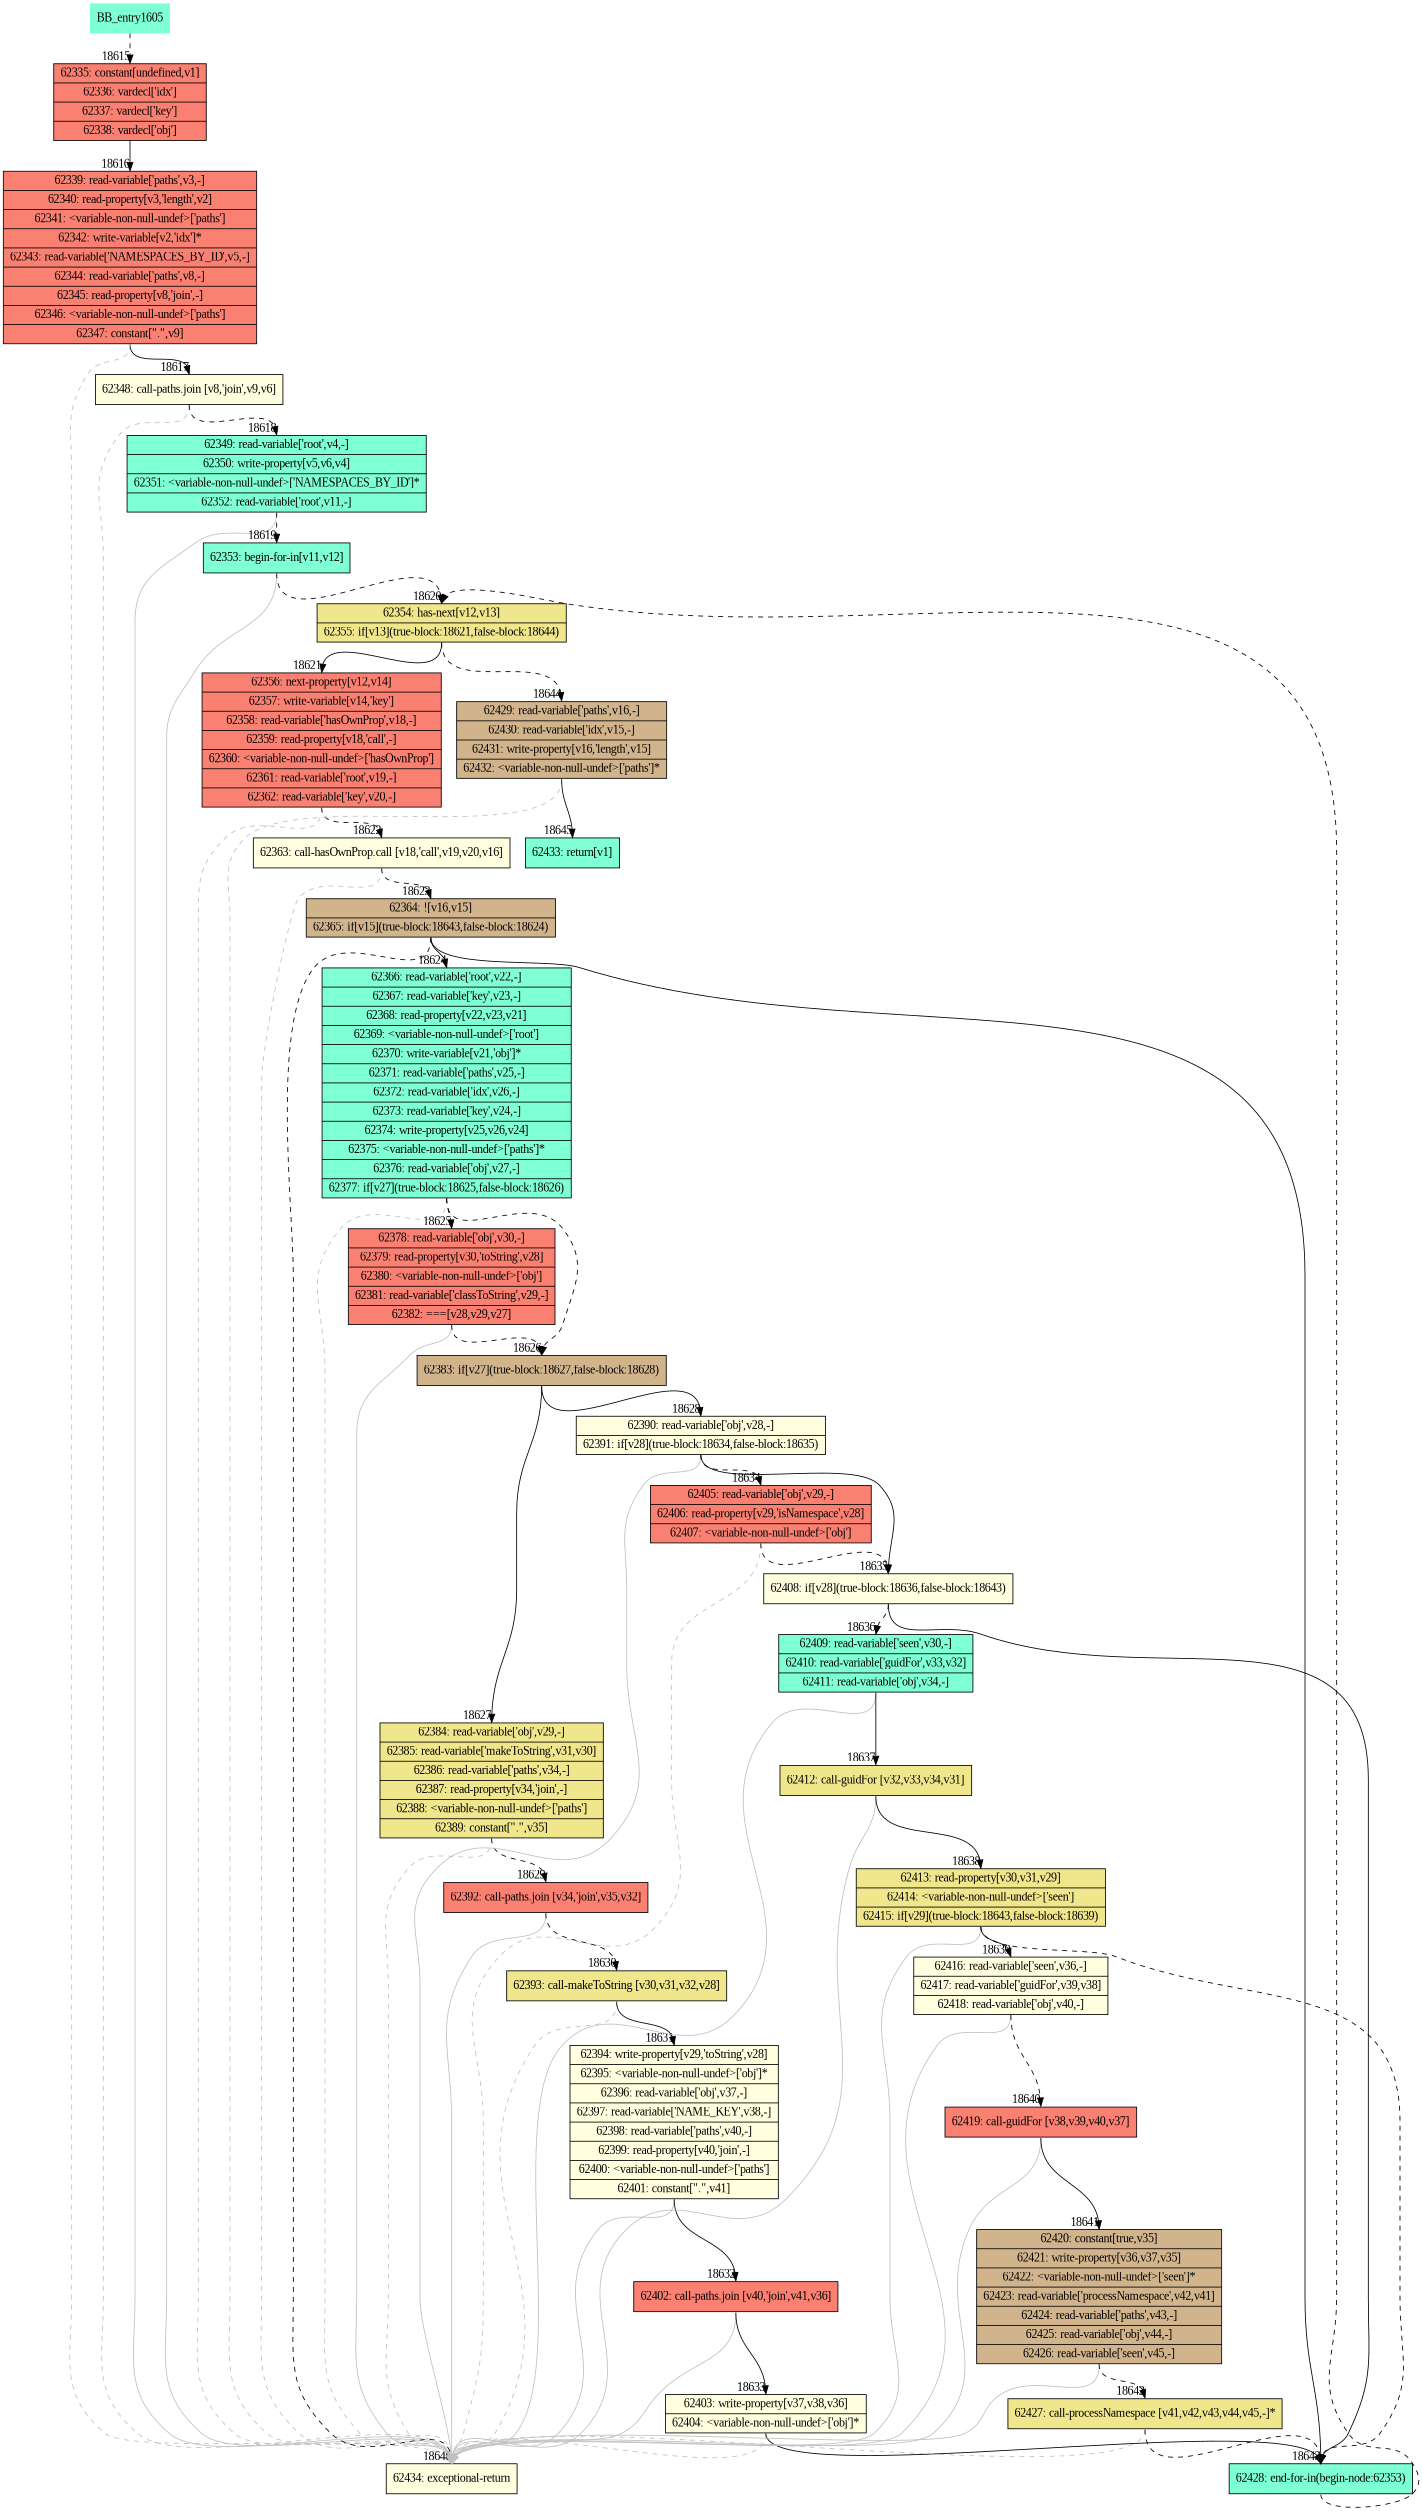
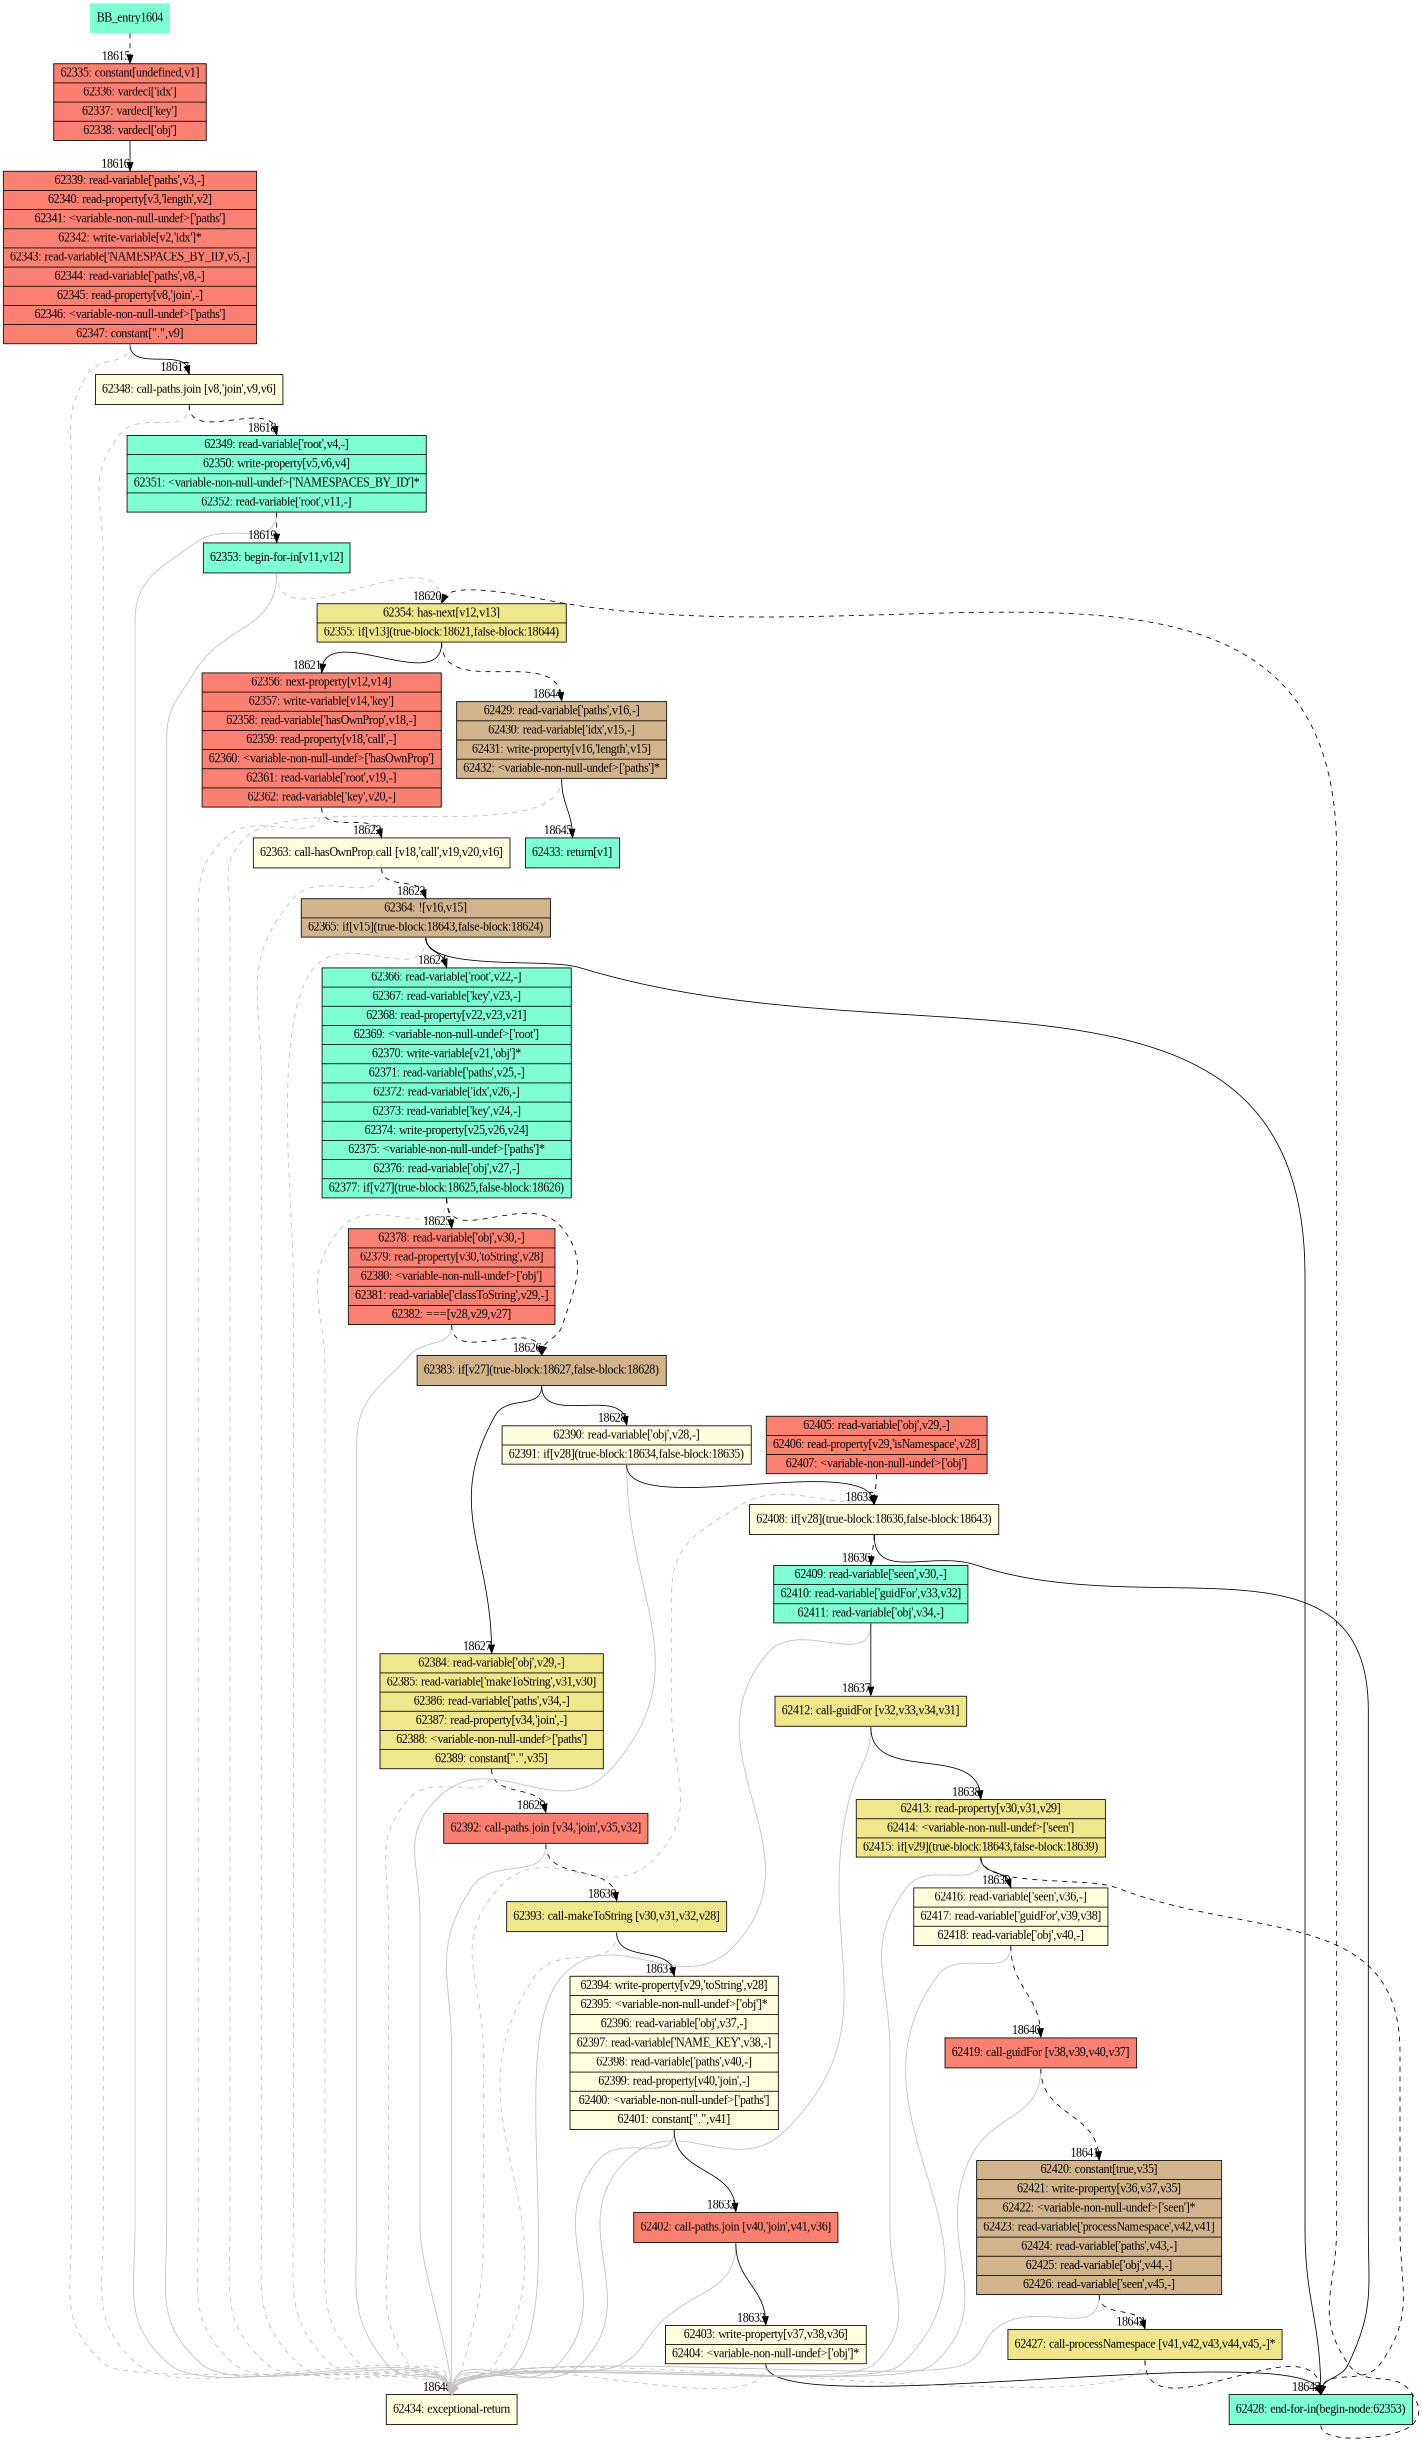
node "BB_entry1605": label "BB_entry1605" -> "BB_entry1604"
edge "62353: begin-for-in[v11,v12]" -> "62354: has-next[v12,v13]": color black -> gray
edge "62390: read-variable['obj',v28,-]" -> "62405: read-variable['obj',v29,-]": removed
edge "62364: ![v16,v15]" -> "62434: exceptional-return": color black -> gray
edge "62419: call-guidFor [v38,v39,v40,v37]" -> "62420: constant[true,v35]": style solid -> dashed
